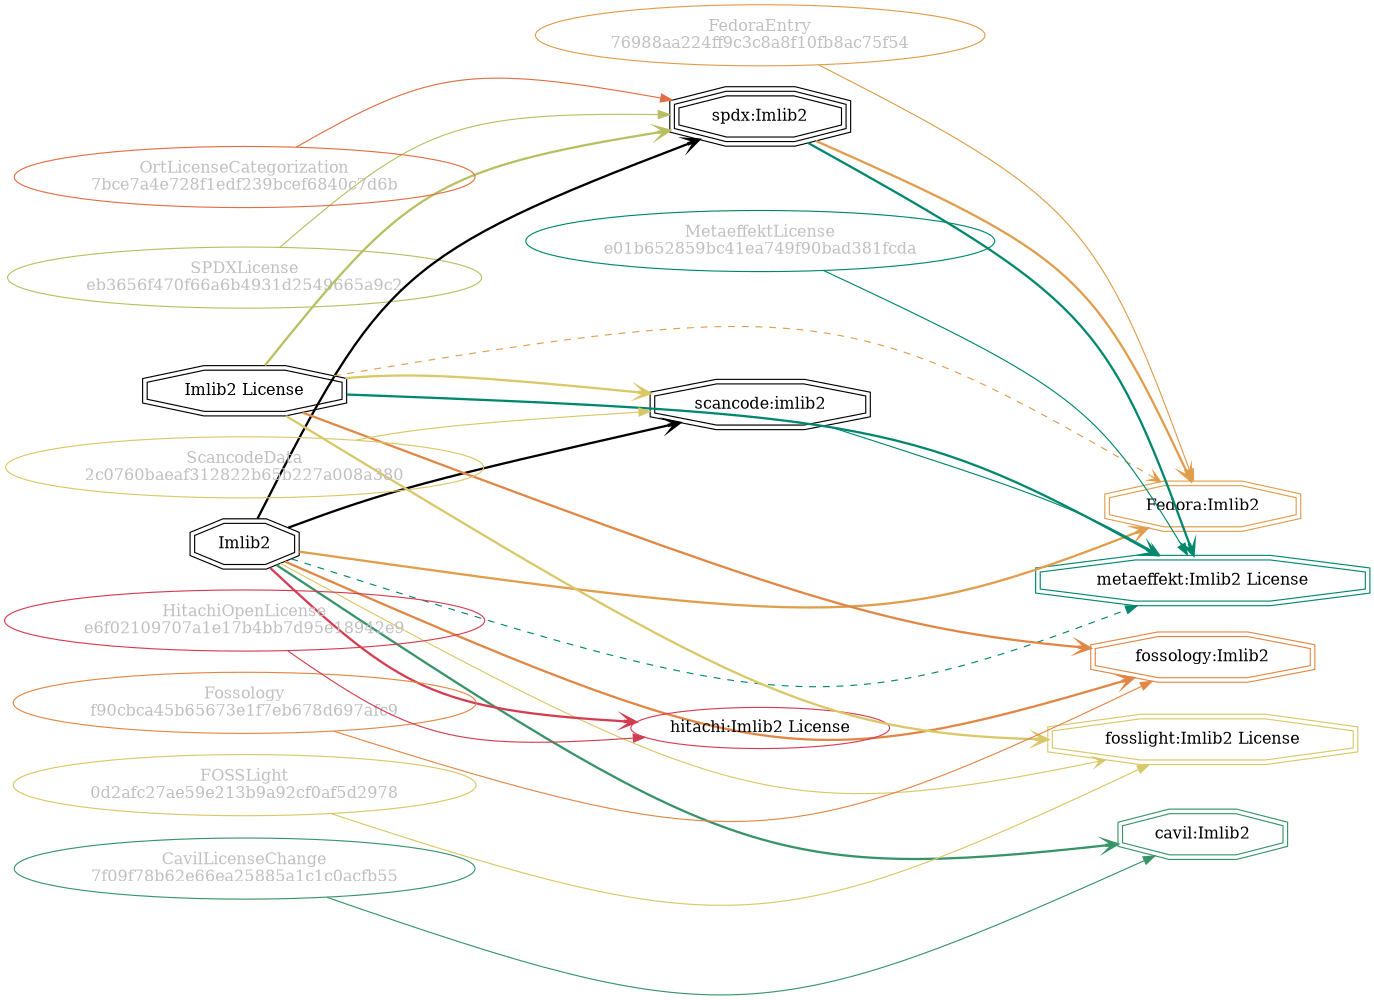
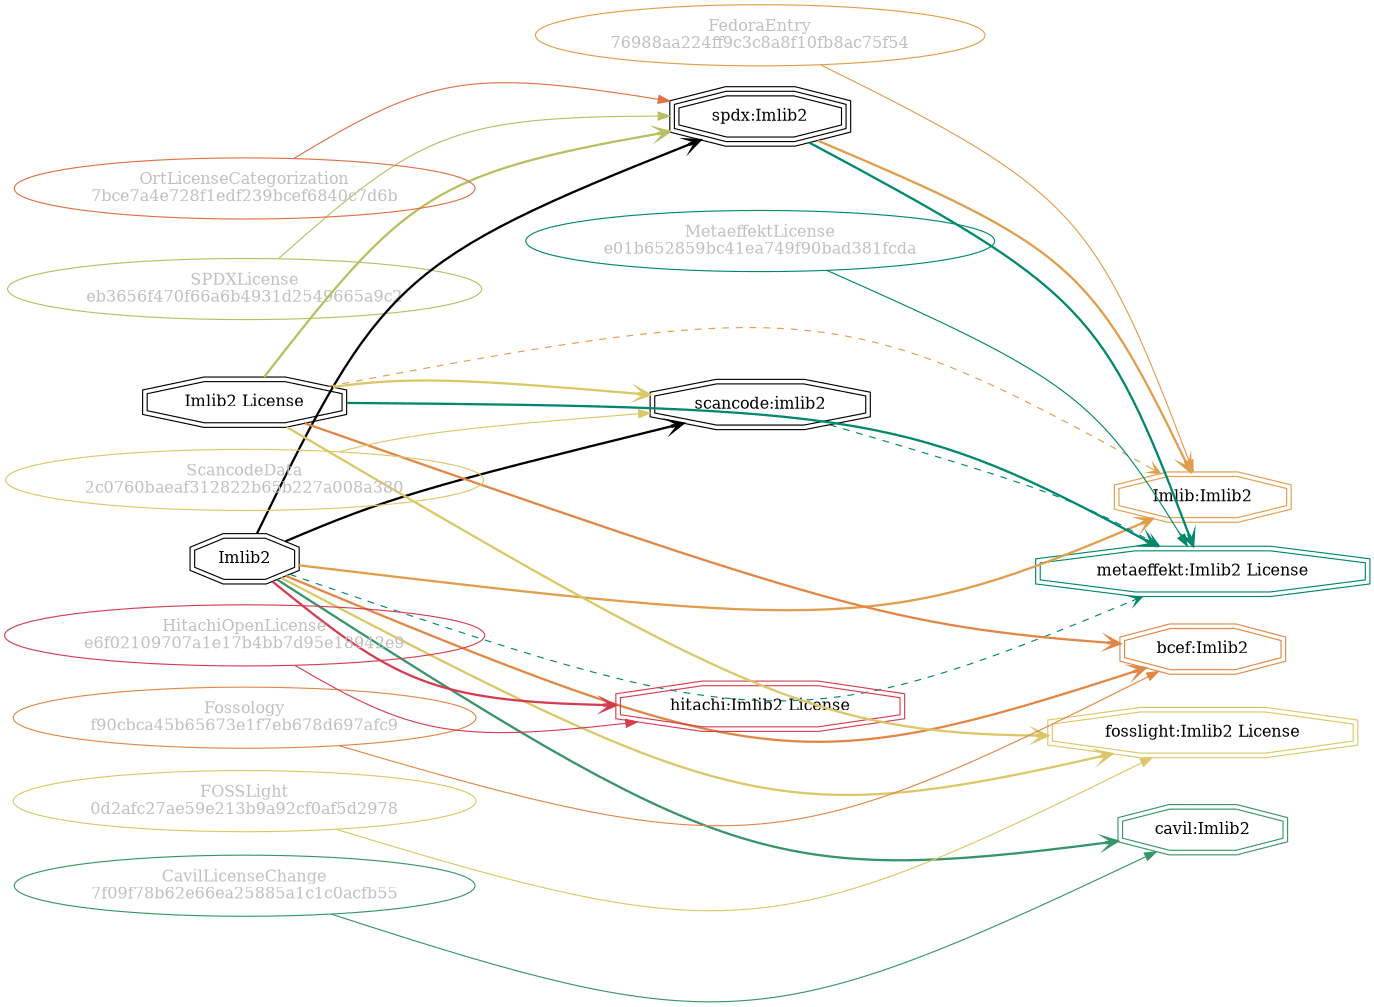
edge "scancode:imlib2" -> "metaeffekt:Imlib2 License": style solid -> dashed
node "Fedora:Imlib2": label "Fedora:Imlib2" -> "Imlib:Imlib2"
node "fossology:Imlib2": label "fossology:Imlib2" -> "bcef:Imlib2"
edge "Imlib2" -> "metaeffekt:Imlib2 License": arrowhead normal -> vee
node "hitachi:Imlib2 License": shape ellipse -> doubleoctagon
edge "Imlib2" -> "fosslight:Imlib2 License": style solid -> bold
